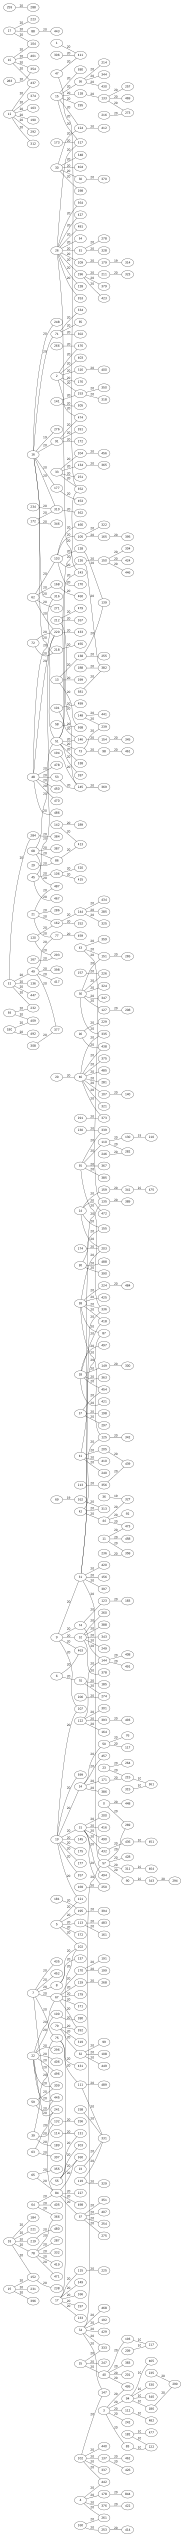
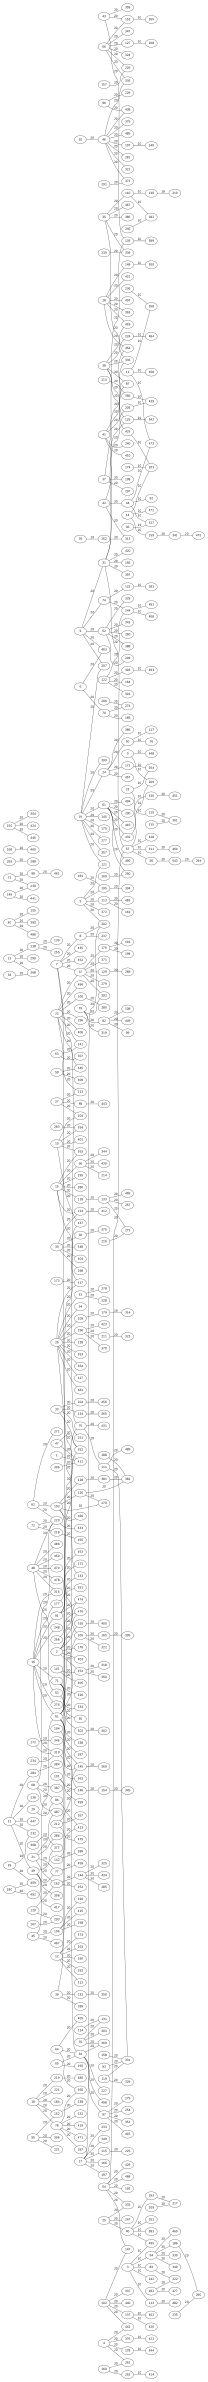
edge "126" -- "150": now "126" -- "270"
edge "128" -- "139": now "128" -- "381"
edge "168" -- "62": removed, label "20"
edge "51" -- "73": now "51" -- "105"
node "263": added
edge "14" -- "155": removed, label "20"
edge "203" -- "38": now "203" -- "425"
node "326": added
node "402": added
edge "215" -- "171": now "264" -- "171"
node "258": added
edge "22" -- "309": now "22" -- "223"
